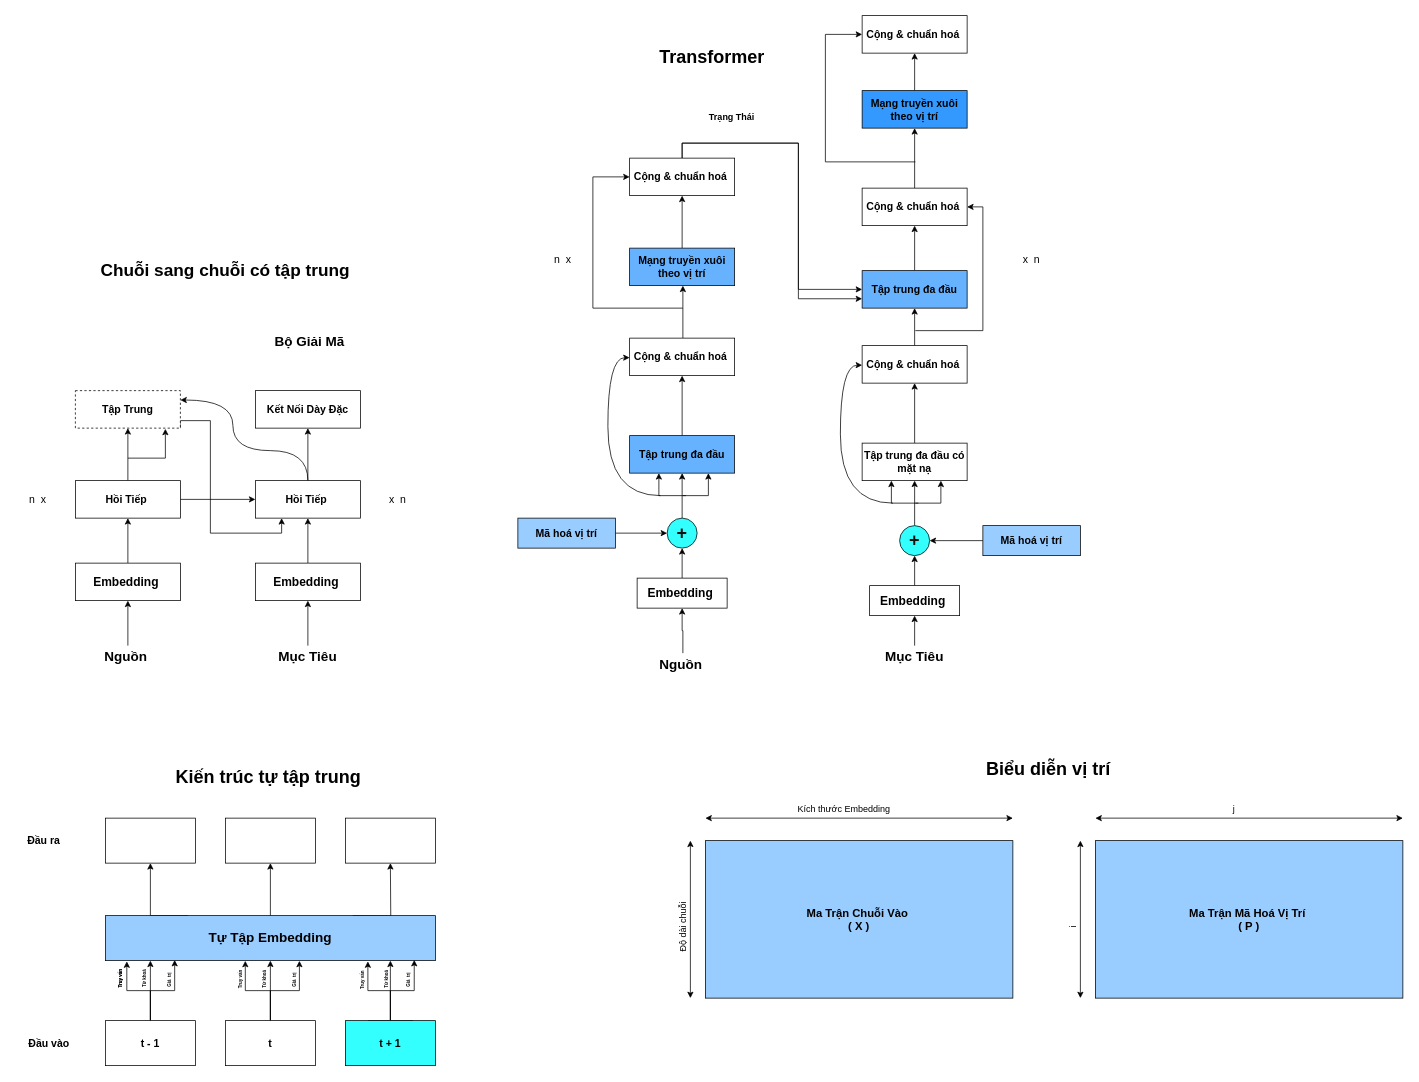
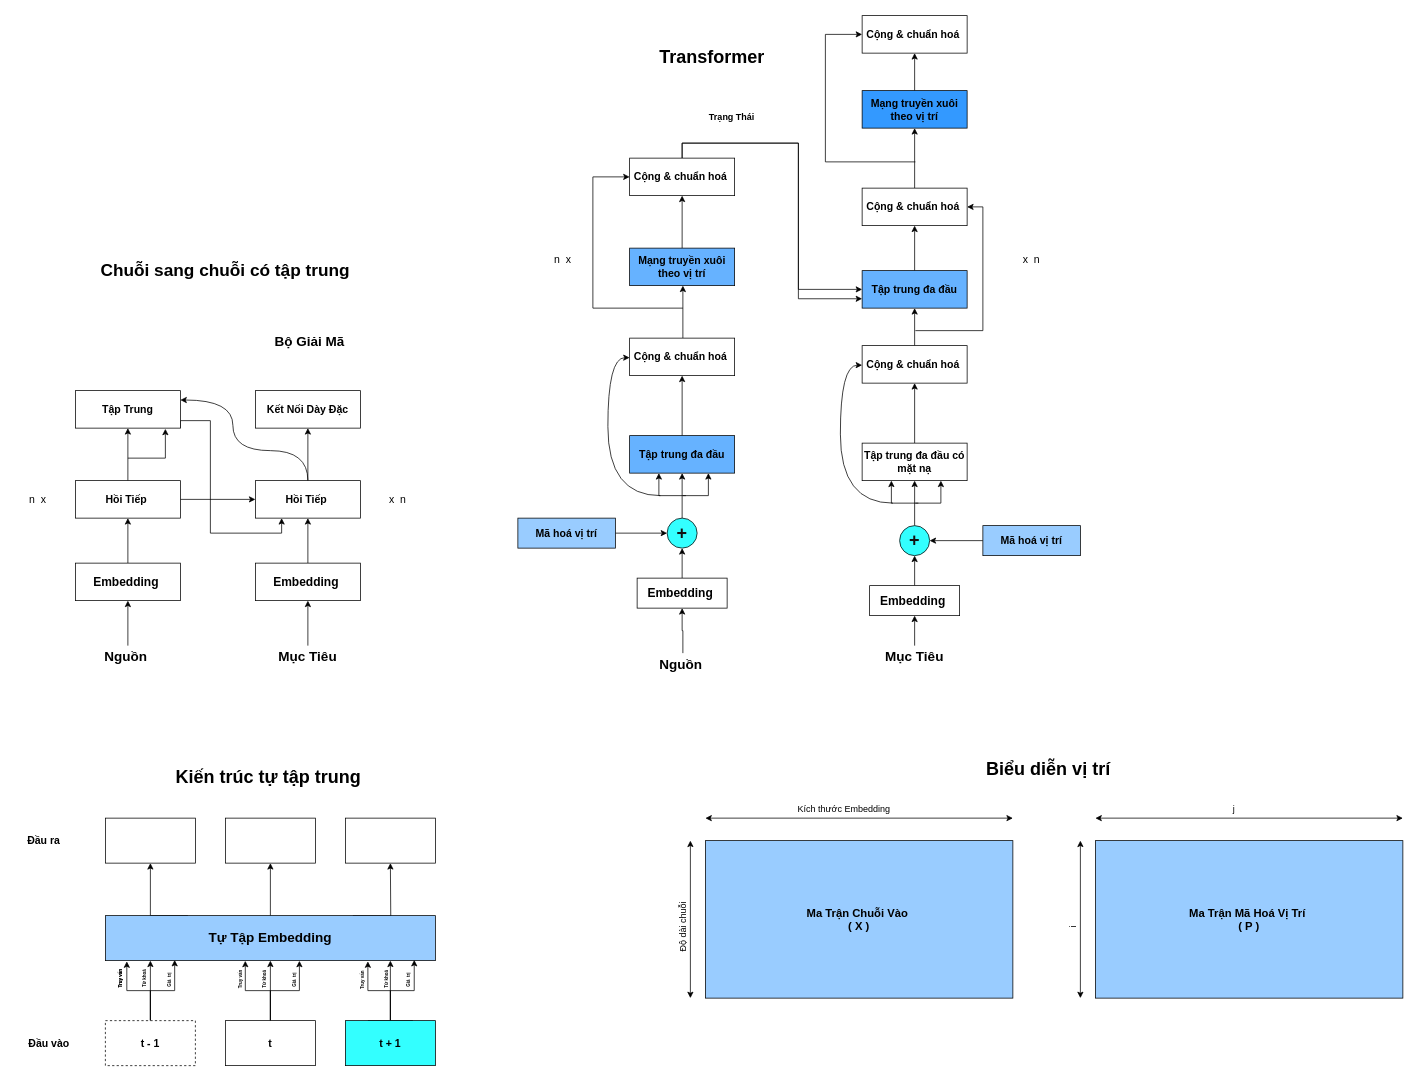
node "Tập Trung": style dashed -> solid
node "t - 1": style solid -> dashed
